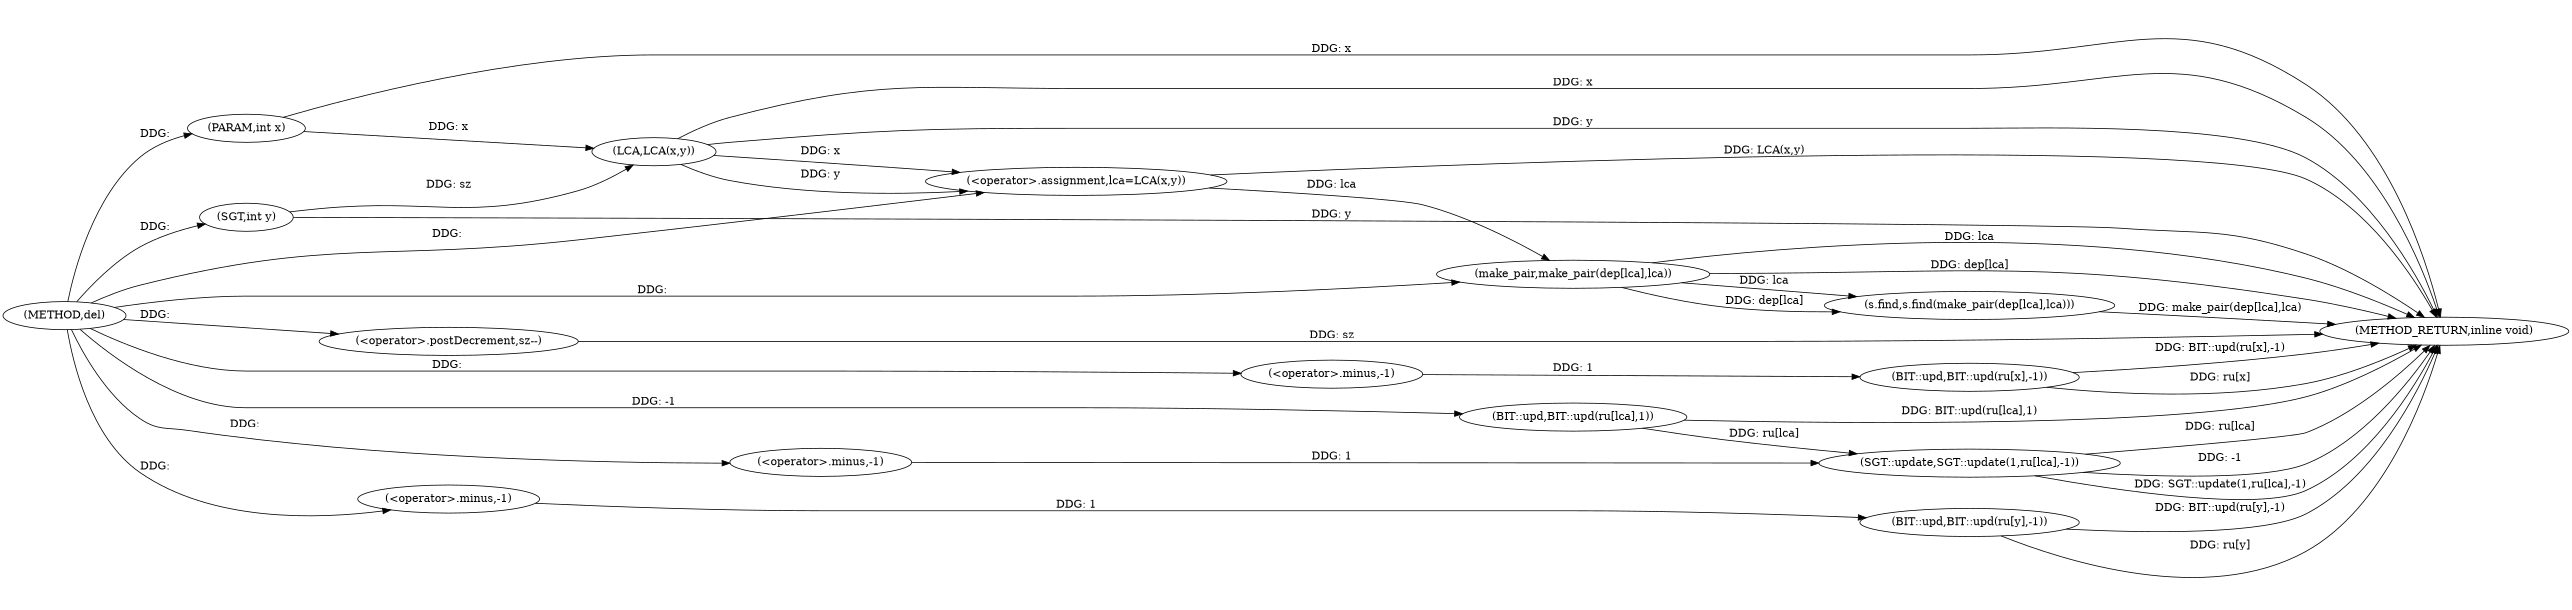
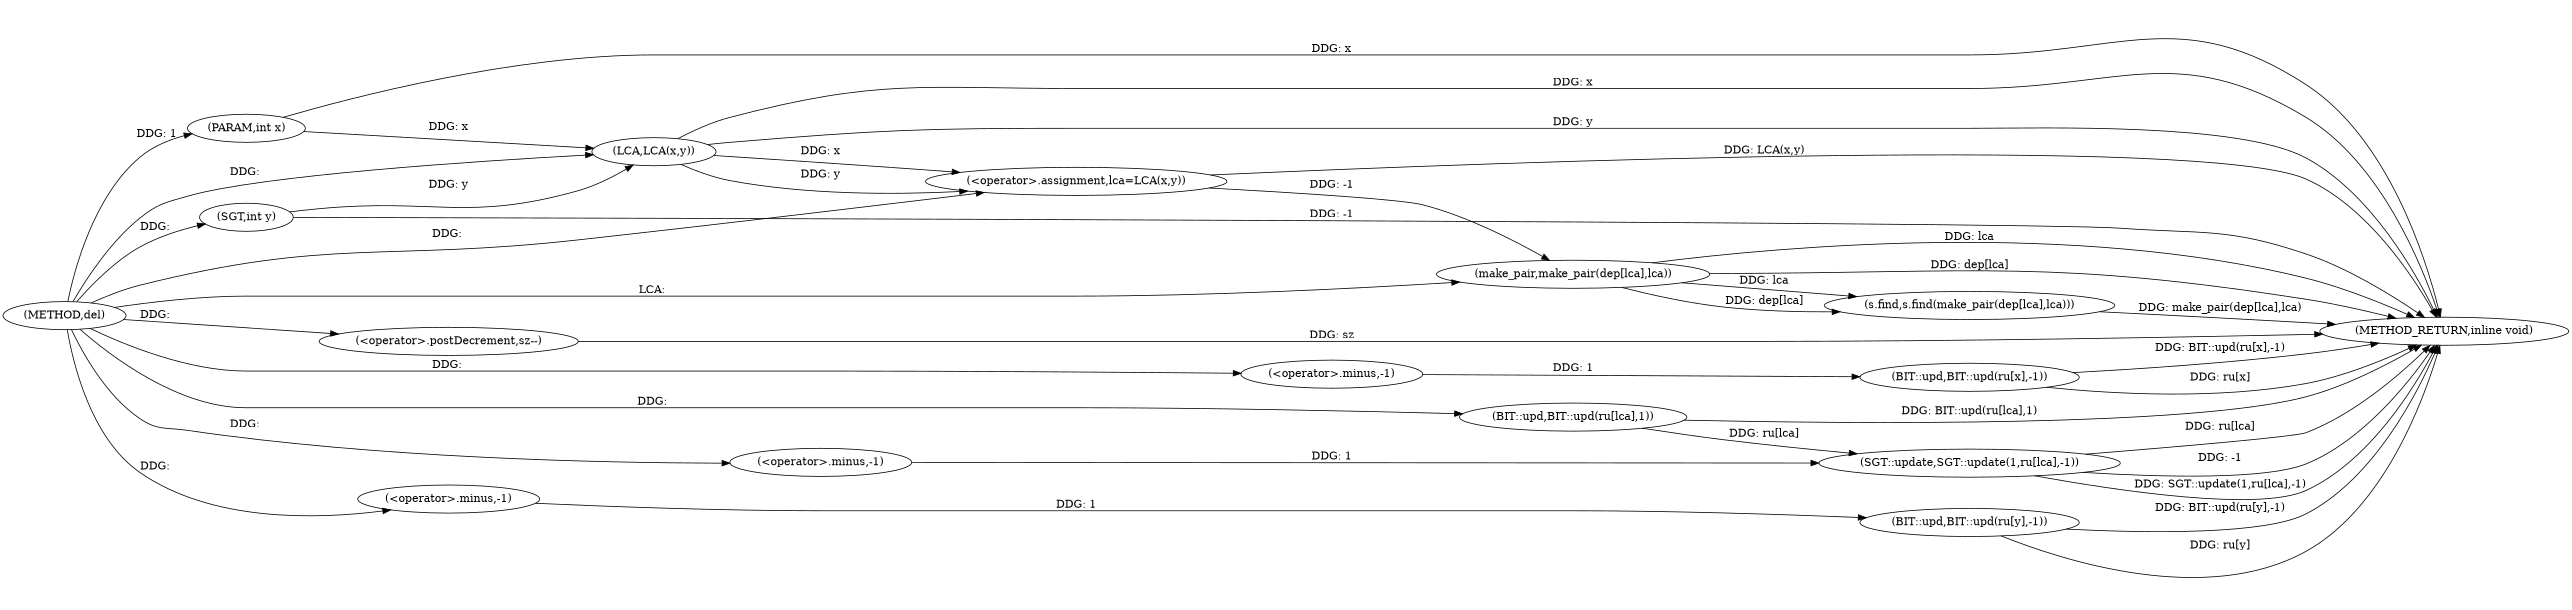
edge "(METHOD,del)" -> "(PARAM,int x)": label "DDG: " -> "DDG: 1"
edge "(METHOD,del)" -> "(LCA,LCA(x,y))": added, label "DDG:"
edge "(SGT,int y)" -> "(LCA,LCA(x,y))": label "DDG: sz" -> "DDG: y"
edge "(<operator>.assignment,lca=LCA(x,y))" -> "(make_pair,make_pair(dep[lca],lca))": label "DDG: lca" -> "DDG: -1"
edge "(SGT,int y)" -> "(METHOD_RETURN,inline void)": label "DDG: y" -> "DDG: -1"
edge "(METHOD,del)" -> "(make_pair,make_pair(dep[lca],lca))": label "DDG: " -> "LCA: "
edge "(METHOD,del)" -> "(BIT::upd,BIT::upd(ru[lca],1))": label "DDG: -1" -> "DDG: "
